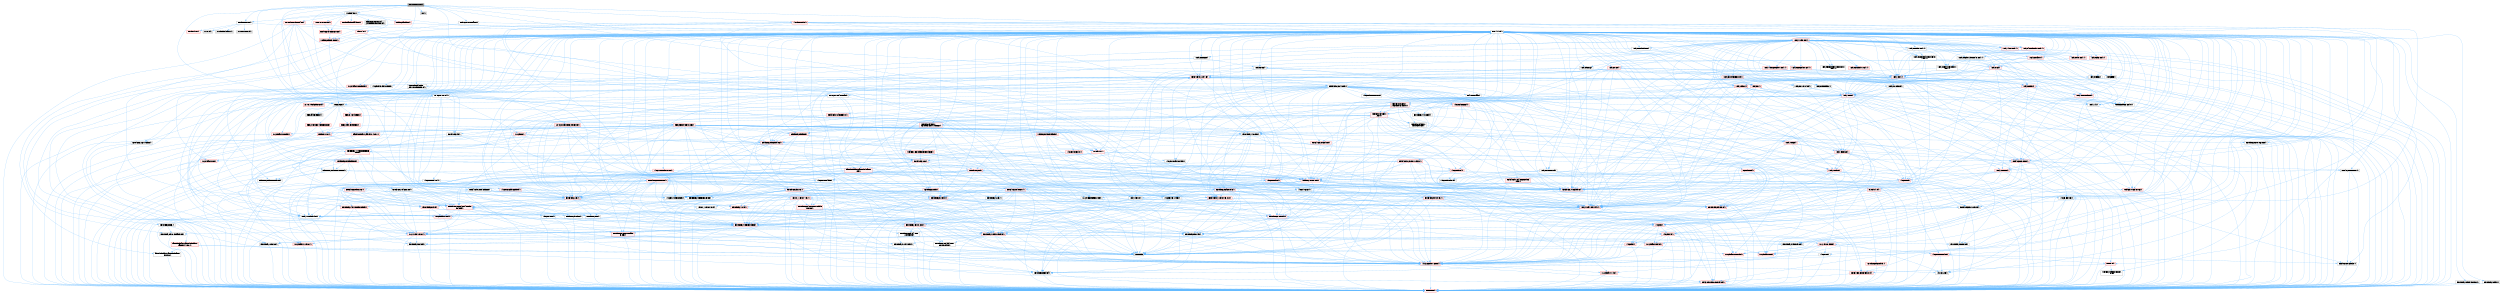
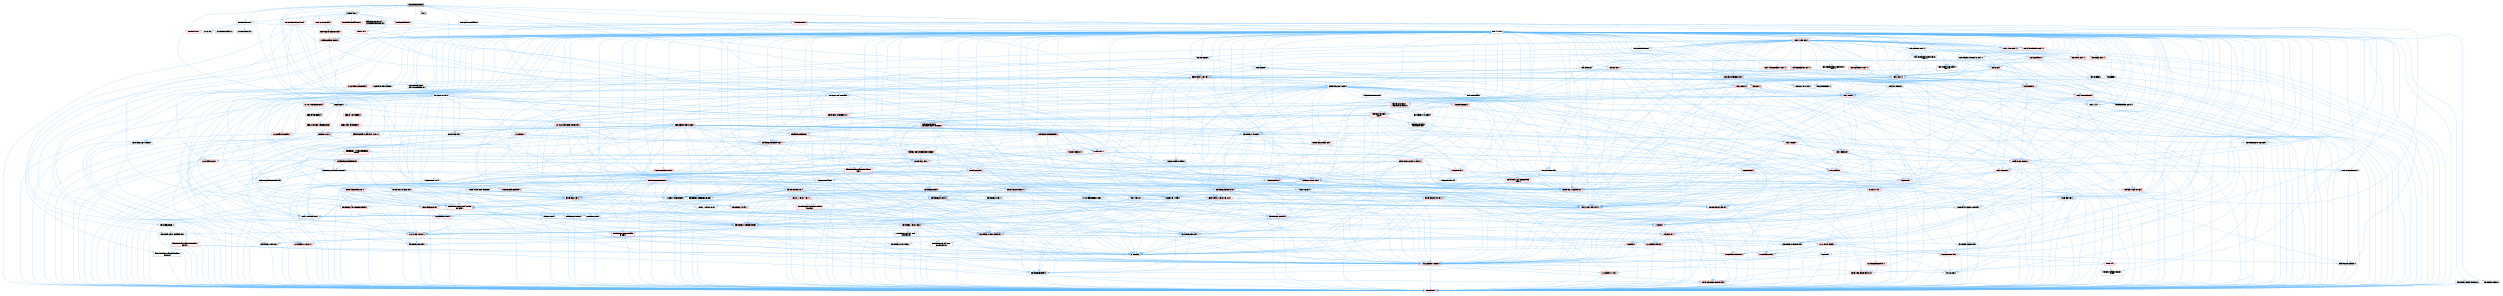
node "Containers/EnumAsByte.h": label "Containers/EnumAsByte.h" -> "VirtualTexturing/EnumAsByte.h"
node "GenericPlatform/GenericPlatform GenericWindow.h": label "GenericPlatform/GenericPlatform GenericWindow.h" -> "GenericPlatform/GenericPlatform String.h"
